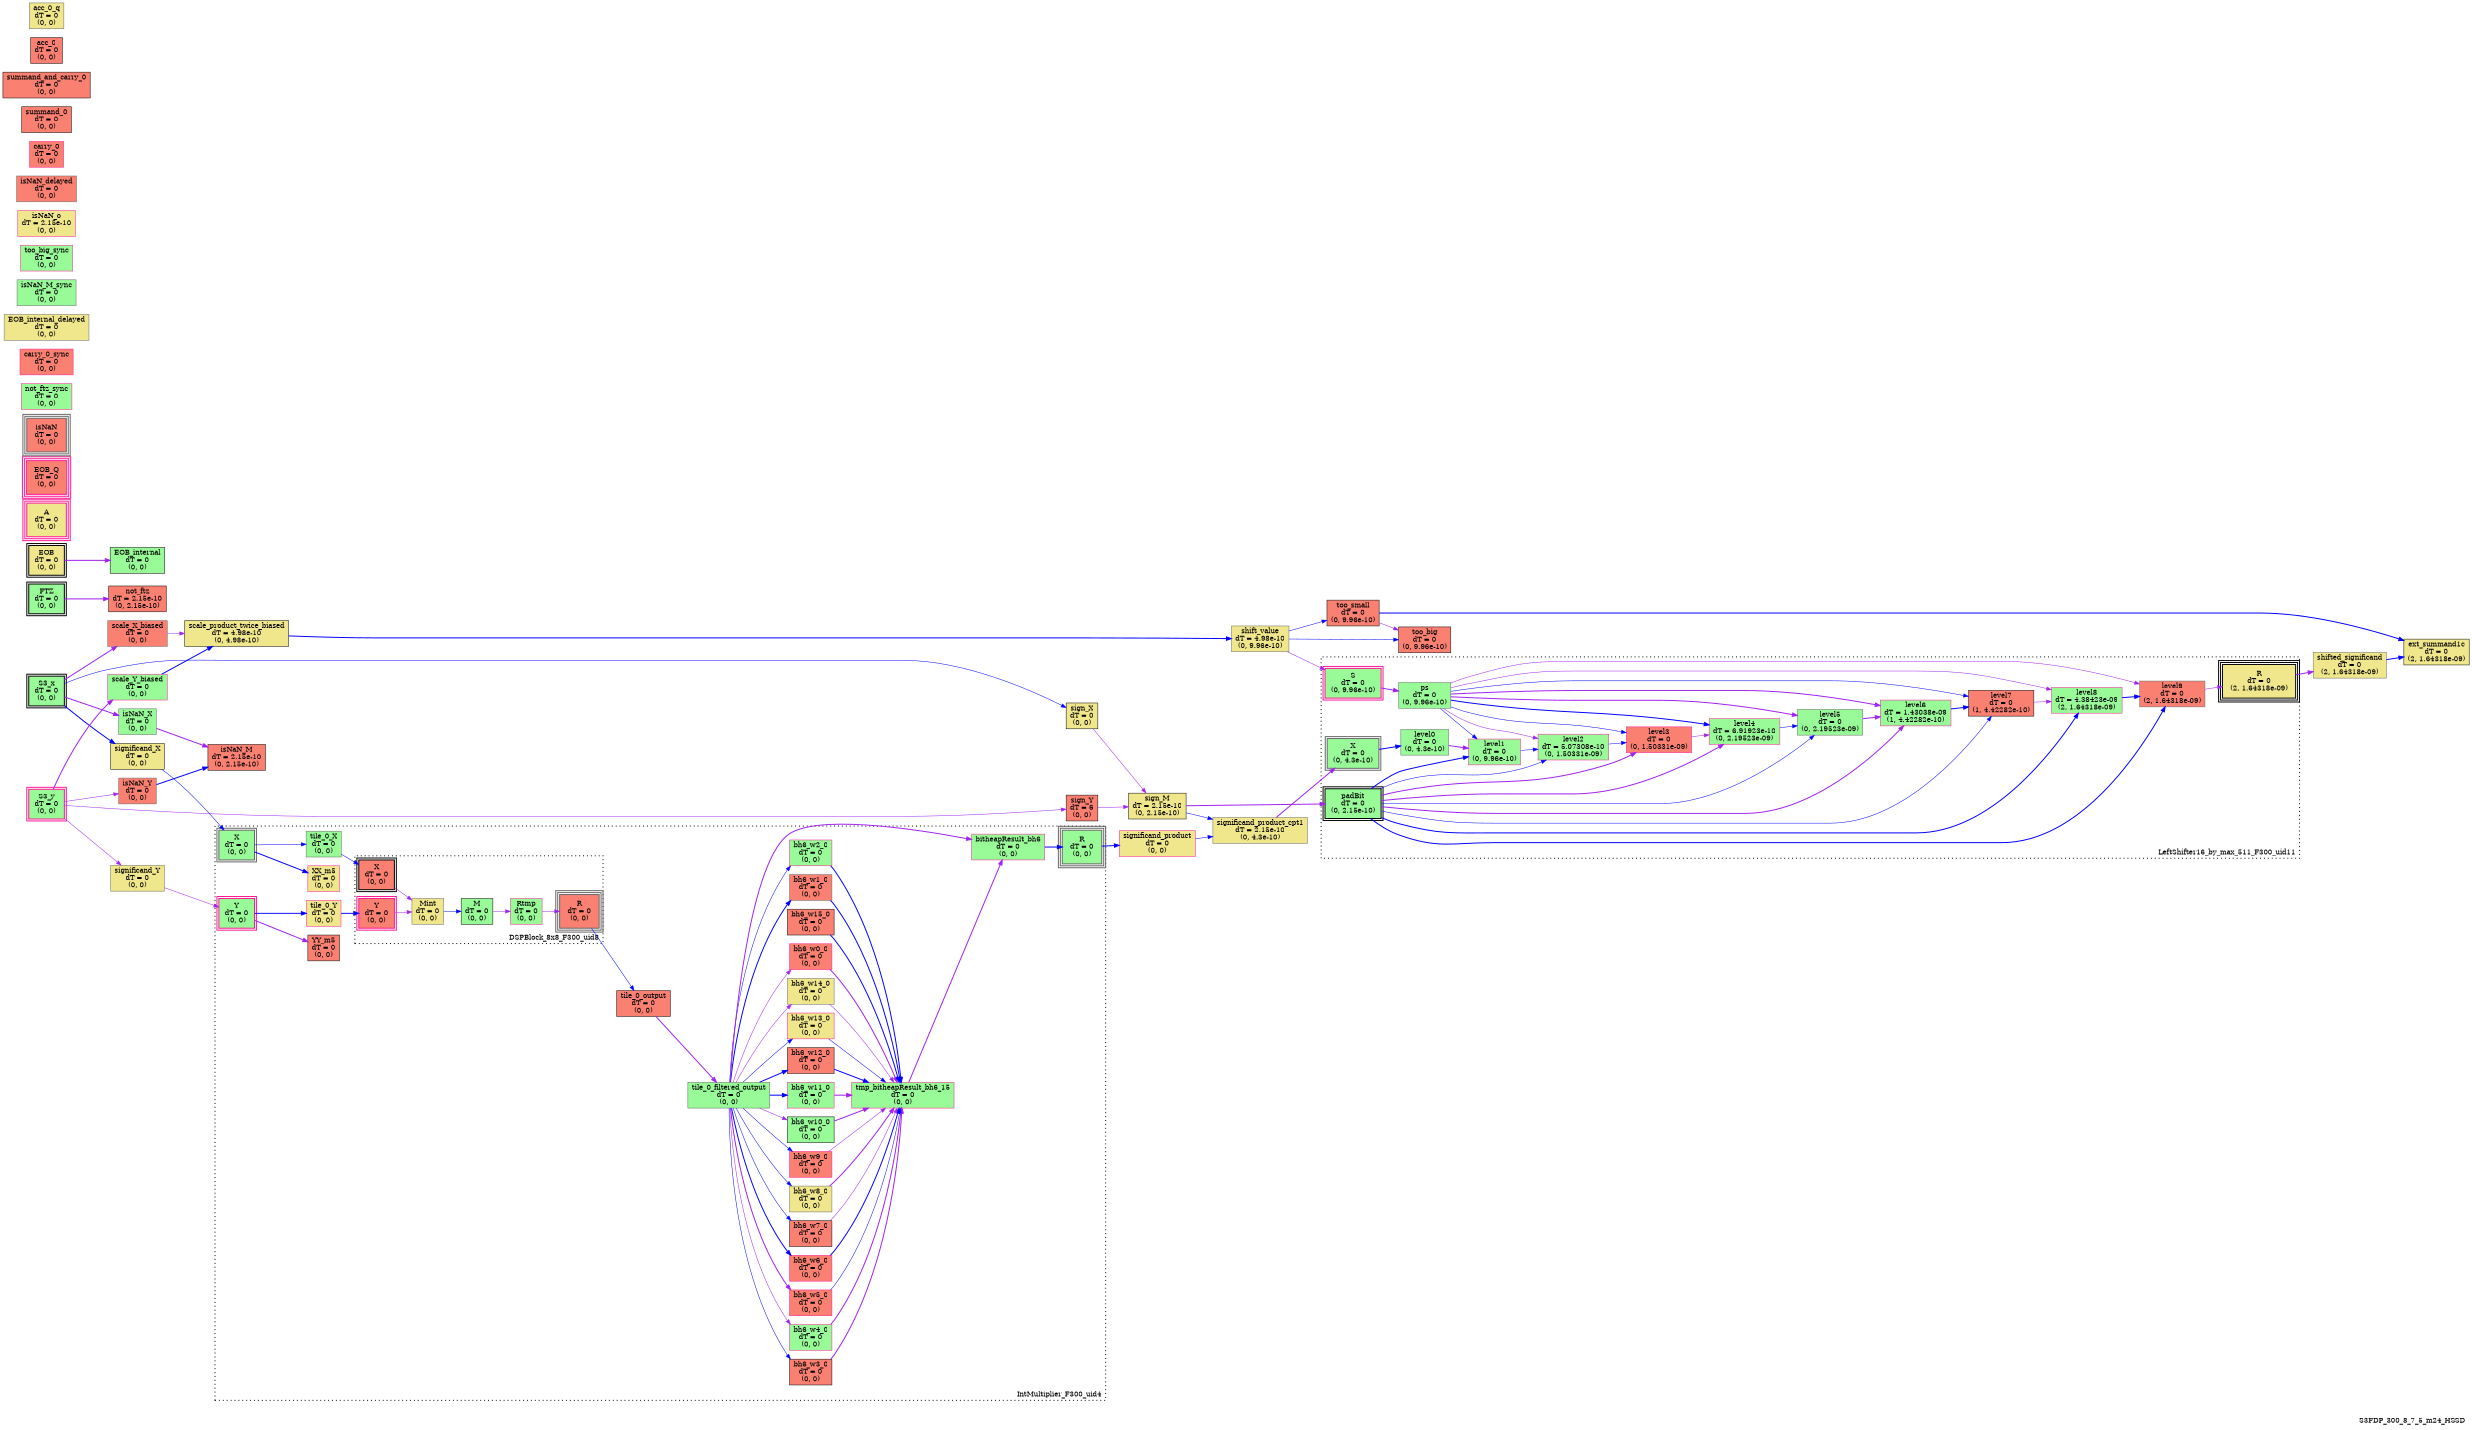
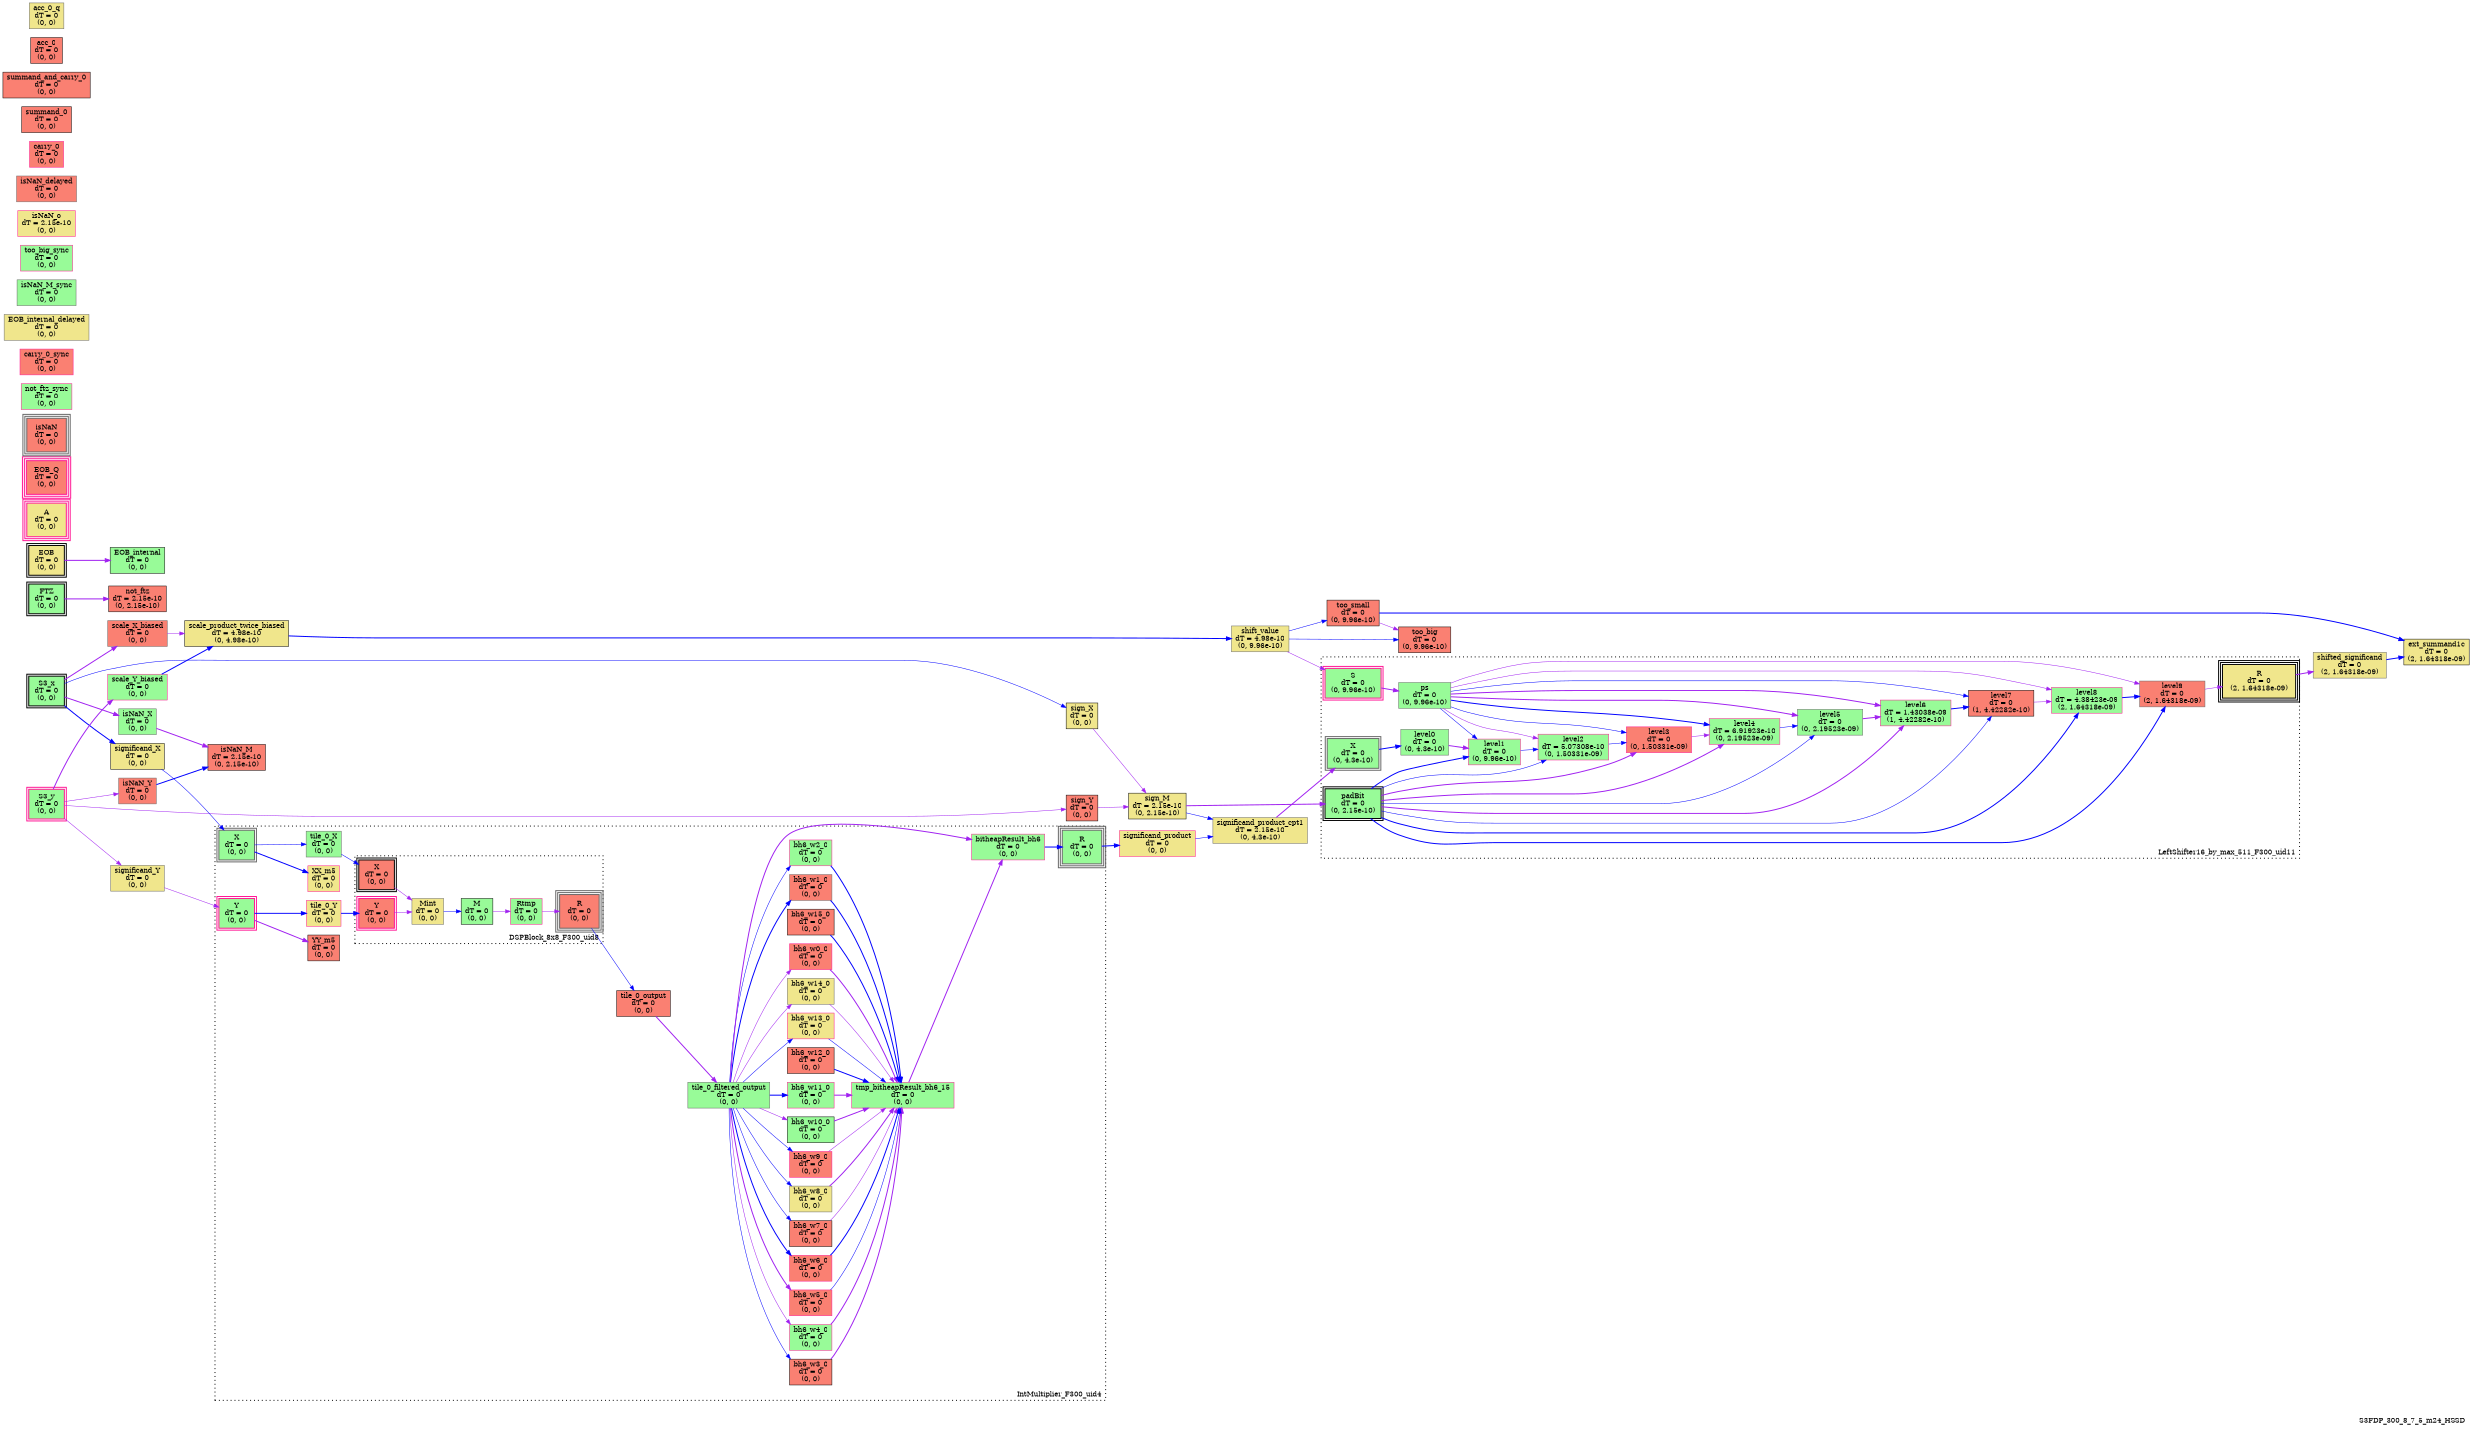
node "sign_Y dT = 6 (0, 0)": label "sign_Y dT = 6 (0, 0)" -> "sign_Y dT = 0 (0, 0)"
edge "tile_0_filtered_output dT = 0 (0, 0)" -> "bh6_w12_0 dT = 0 (0, 0)": removed
